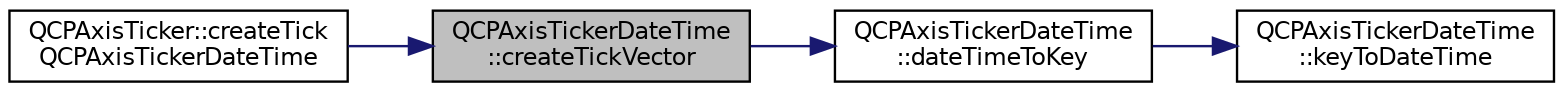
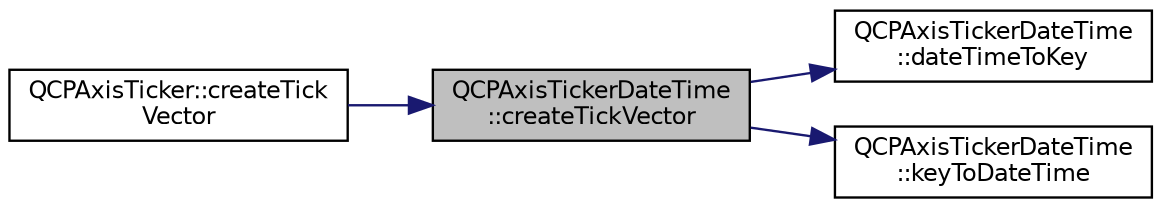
node "QCPAxisTicker::createTick QCPAxisTickerDateTime": label "QCPAxisTicker::createTick QCPAxisTickerDateTime" -> "QCPAxisTicker::createTick Vector"
edge "QCPAxisTickerDateTime ::dateTimeToKey" -> "QCPAxisTickerDateTime ::keyToDateTime": now "QCPAxisTickerDateTime ::createTickVector" -> "QCPAxisTickerDateTime ::keyToDateTime"
